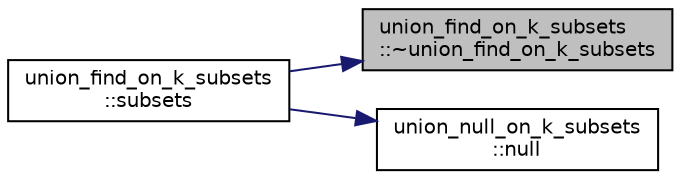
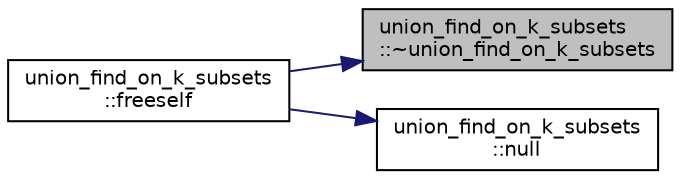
node "union_find_on_k_subsets ::subsets": label "union_find_on_k_subsets ::subsets" -> "union_find_on_k_subsets ::freeself"
node "union_null_on_k_subsets ::null": label "union_null_on_k_subsets ::null" -> "union_find_on_k_subsets ::null"
